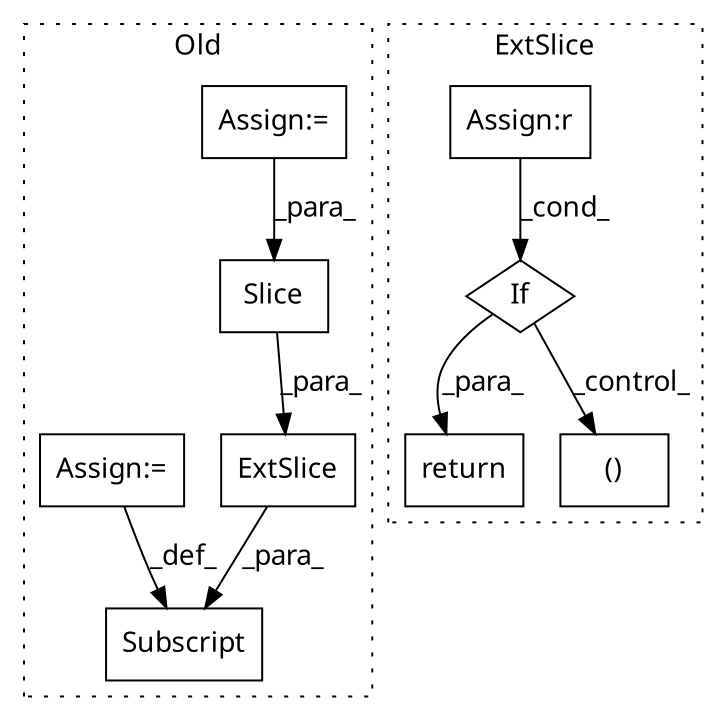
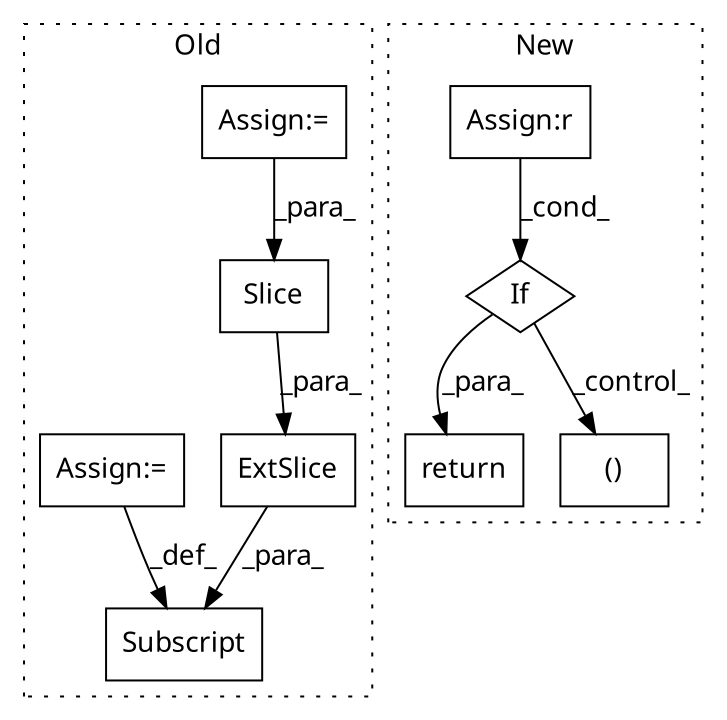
cluster "ExtSlice": label "ExtSlice" -> "New"
